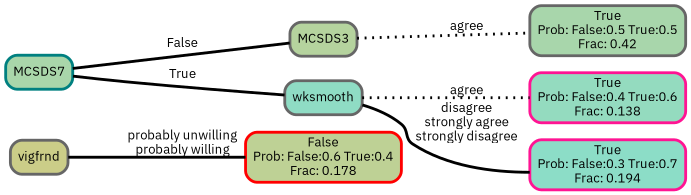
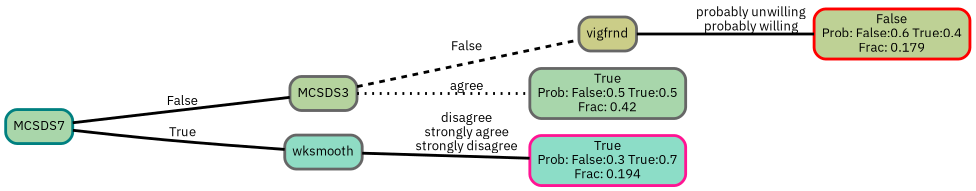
edge "vigfrnd" -- "MCSDS3": added, label "False"
node "True Prob: False:0.4 True:0.6 Frac: 0.138": removed
node "False Prob: False:0.6 True:0.4 Frac: 0.178": label "False Prob: False:0.6 True:0.4 Frac: 0.178" -> "False Prob: False:0.6 True:0.4 Frac: 0.179"
